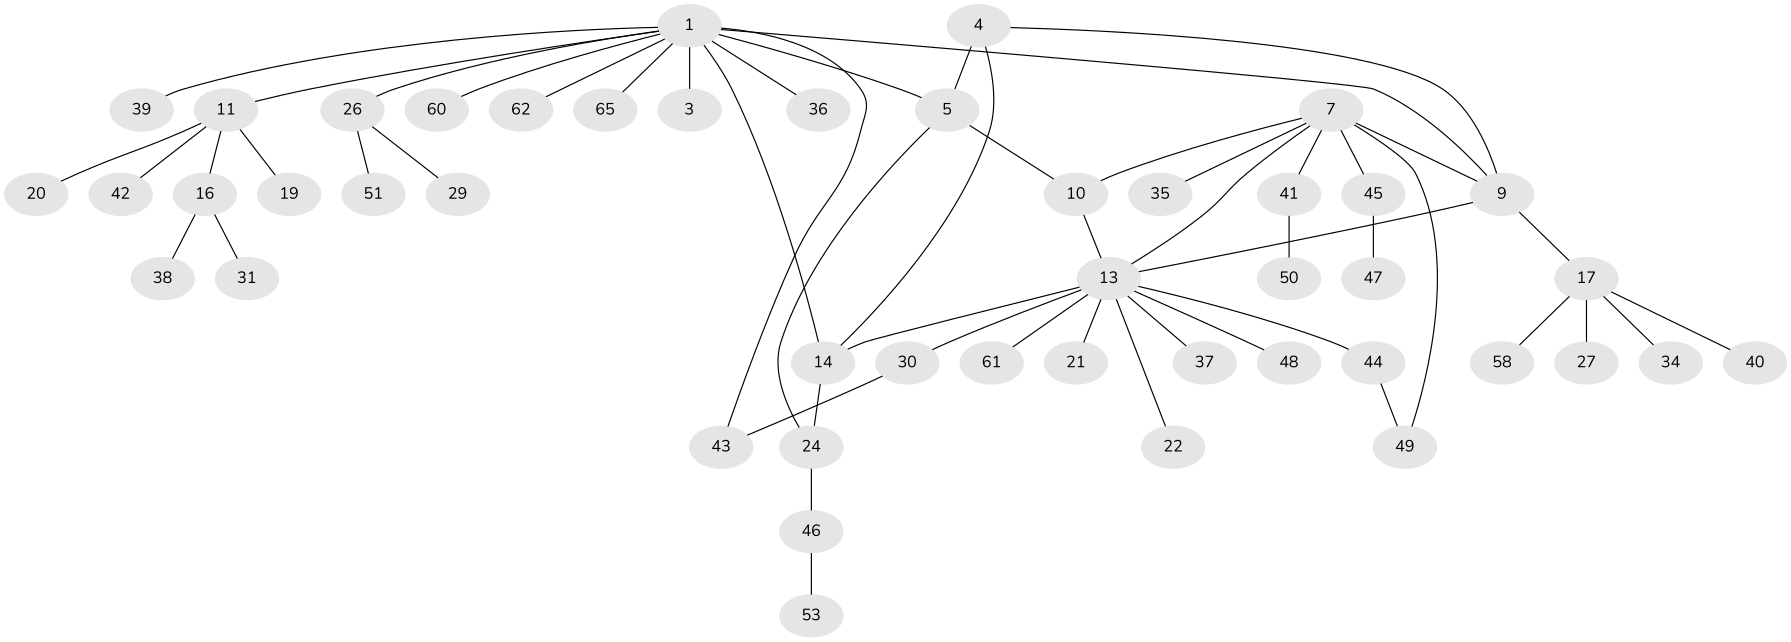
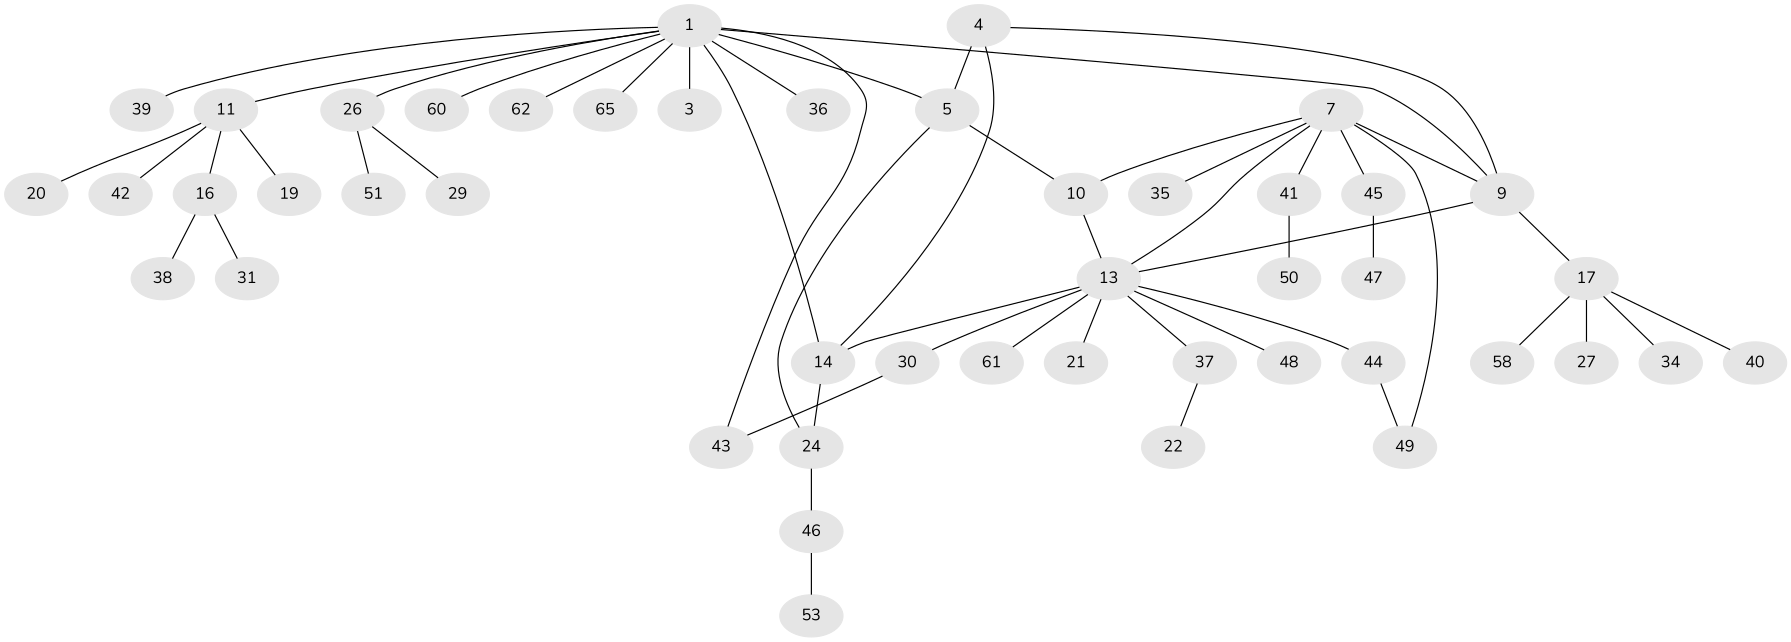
edge "13" -- "22": now "37" -- "22"
